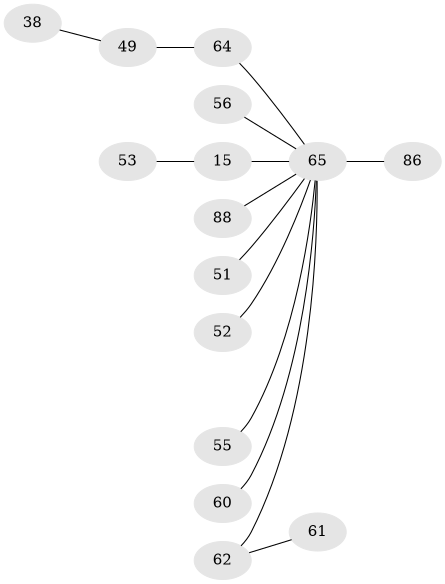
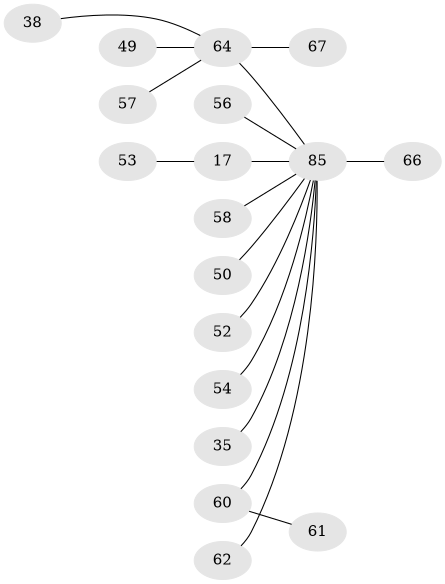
edge "38" -- "49": now "38" -- "64"
node "67": added
node "57": added
node "15": label "15" -> "17"
node "65": label "65" -> "85"
node "86": label "86" -> "66"
node "88": label "88" -> "58"
node "51": label "51" -> "50"
node "54": added
node "55": label "55" -> "35"
edge "61" -- "62": now "61" -- "60"
